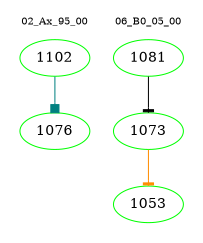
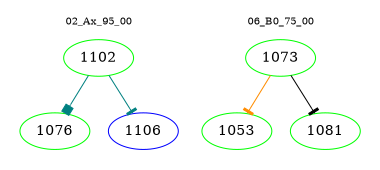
cluster "06_B0_05_00": label "06_B0_05_00" -> "06_B0_75_00"
edge "1081" -> "1073": reversed
node "1106": added
